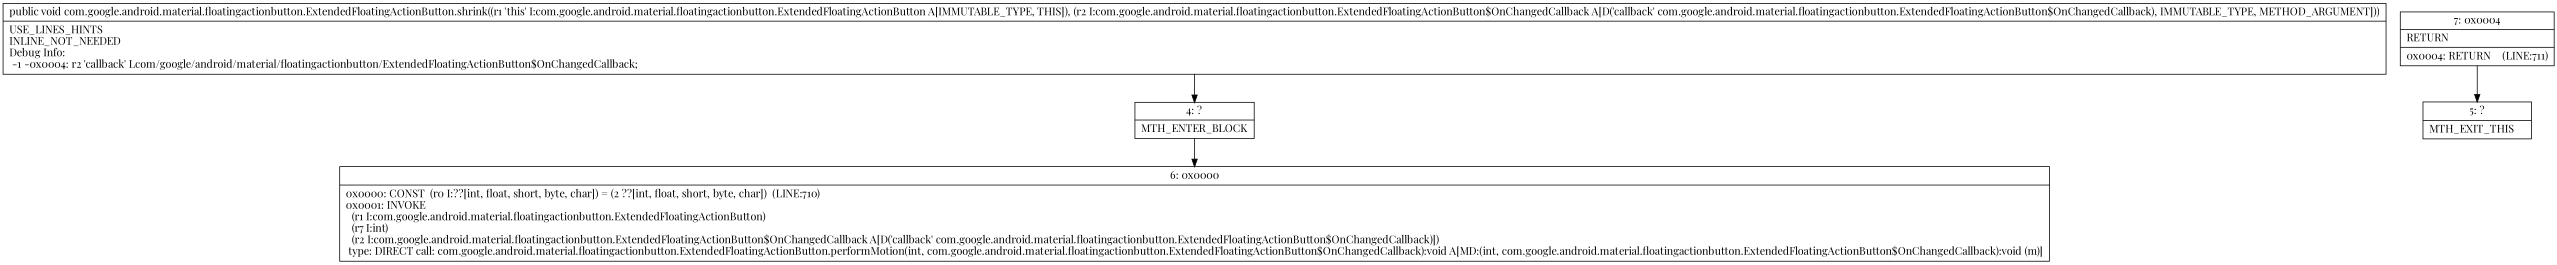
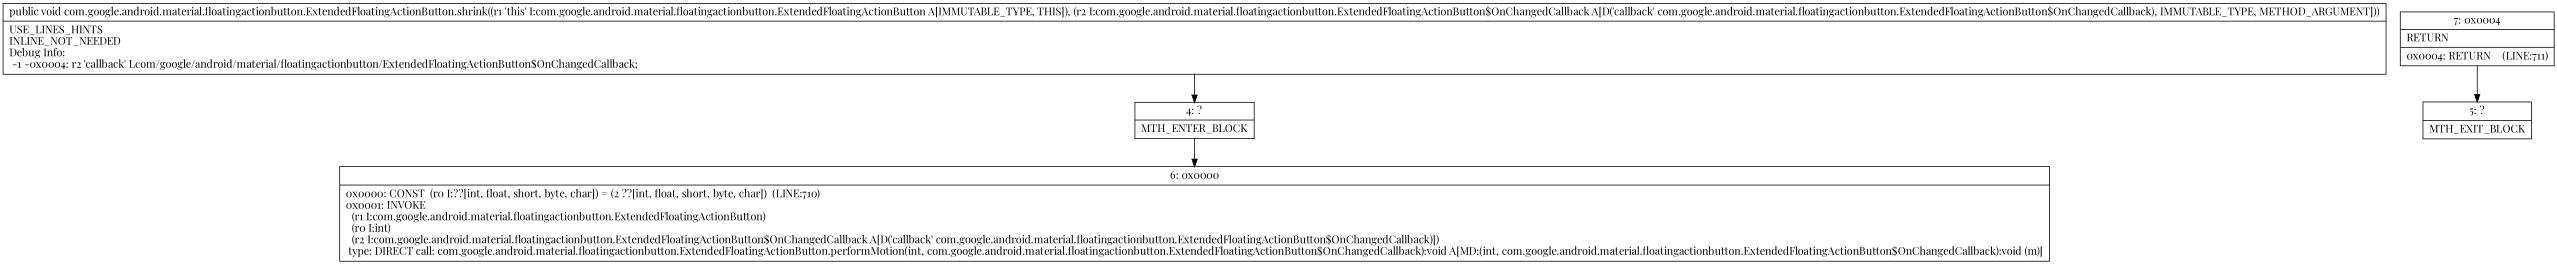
node "5: ?": text "MTH_EXIT_THIS" -> "MTH_EXIT_BLOCK"
node "6: 0x0000": text "(r7 I:int)" -> "(r0 I:int)"
